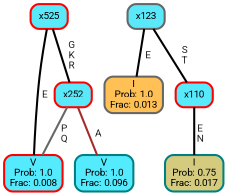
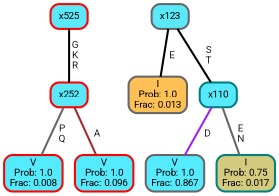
edge "x525" -- "V Prob: 1.0 Frac: 0.008": removed, label "E"
node "x110": color red -> teal
edge "x110" -- "I Prob: 0.75 Frac: 0.017": color black -> gray40
node "V Prob: 1.0 Frac: 0.096": color teal -> red
node "V Prob: 1.0 Frac: 0.867": added
